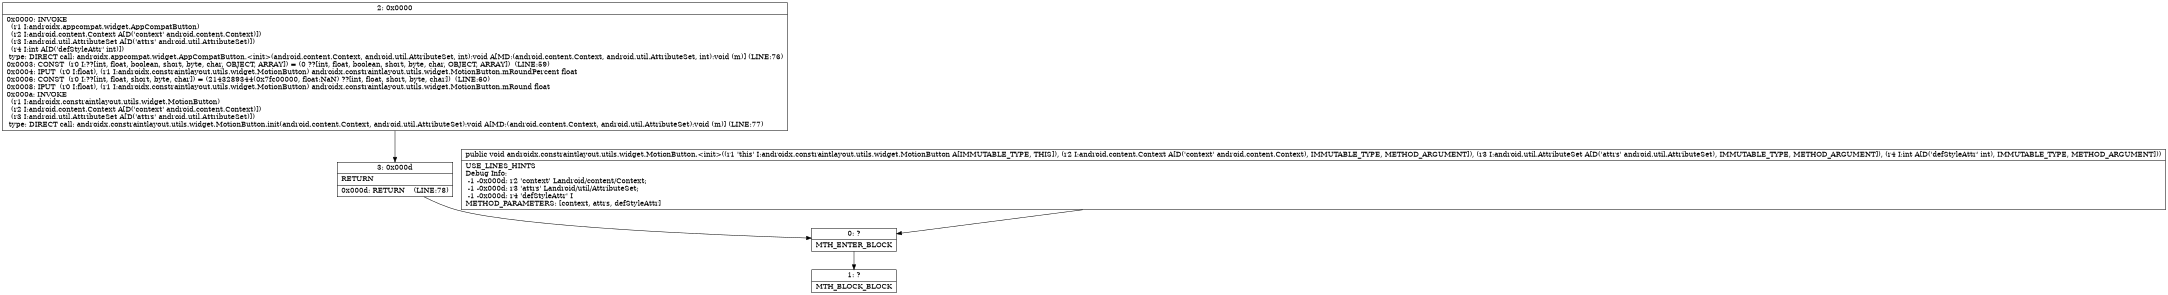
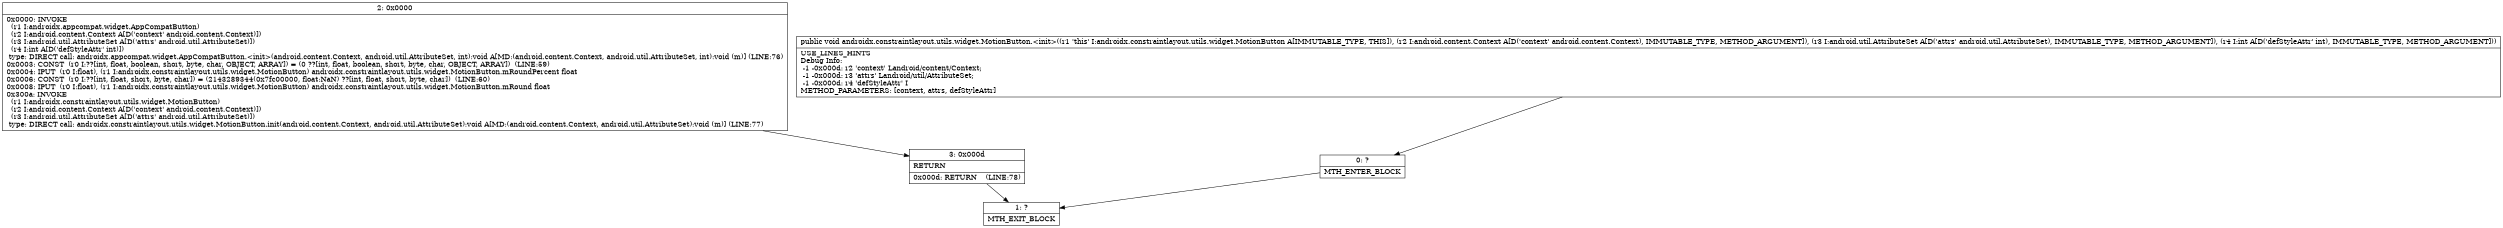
node "2: 0x0000": text "0x000a: INVOKE" -> "0x300a: INVOKE"
edge "3: 0x000d" -> "0: ?": now "3: 0x000d" -> "1: ?"
node "1: ?": text "MTH_BLOCK_BLOCK" -> "MTH_EXIT_BLOCK"
